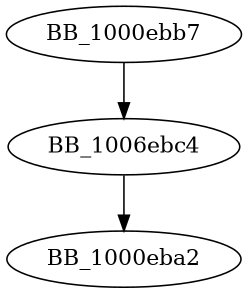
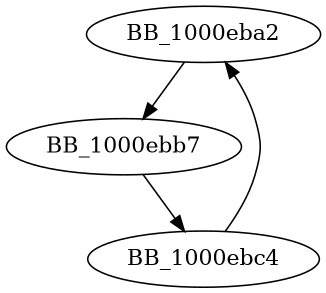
edge "BB_1000eba2" -> "BB_1000ebb7": added
node "BB_1006ebc4": label "BB_1006ebc4" -> "BB_1000ebc4"
